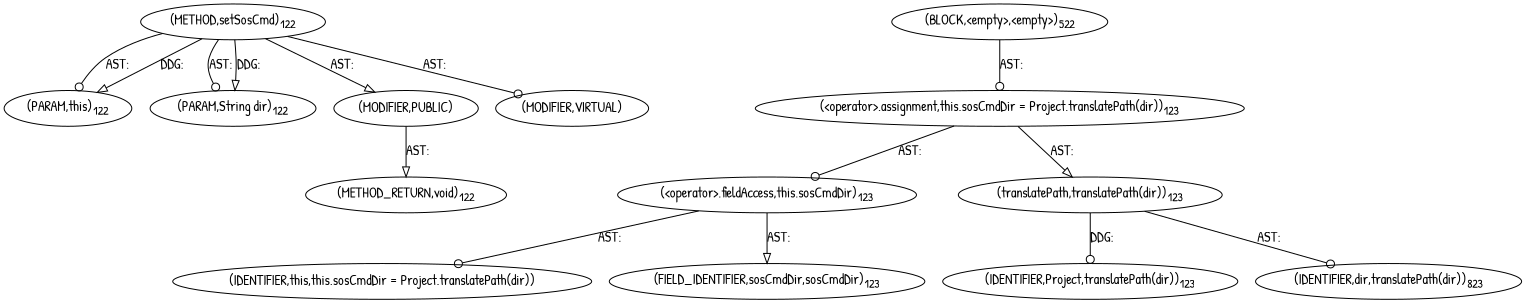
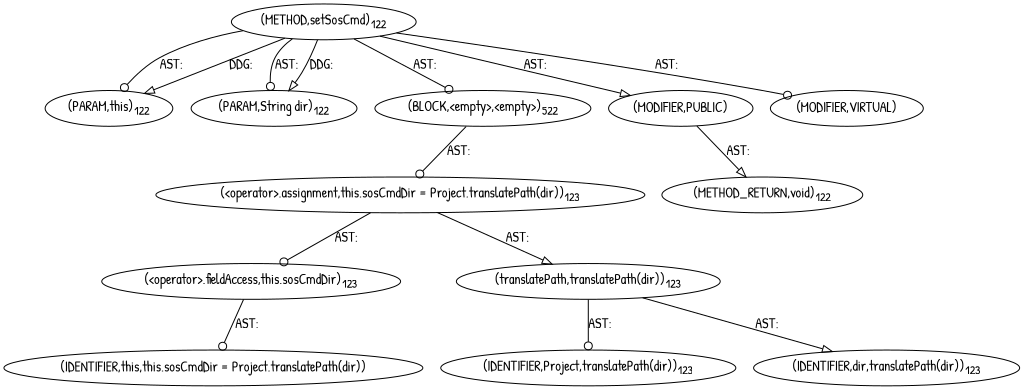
edge "(METHOD,setSosCmd)" -> "(BLOCK,<empty>,<empty>)": added, label "AST:"
edge "(translatePath,translatePath(dir))" -> "(IDENTIFIER,dir,translatePath(dir))": arrowhead odot -> onormal
edge "(translatePath,translatePath(dir))" -> "(IDENTIFIER,Project,translatePath(dir))": label "DDG: " -> "AST: "
node "(IDENTIFIER,dir,translatePath(dir))": text "823" -> "123"
node "(FIELD_IDENTIFIER,sosCmdDir,sosCmdDir)": removed
